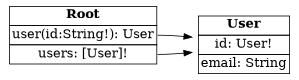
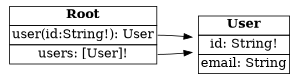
node "User": text "id: User!" -> "id: String!"
